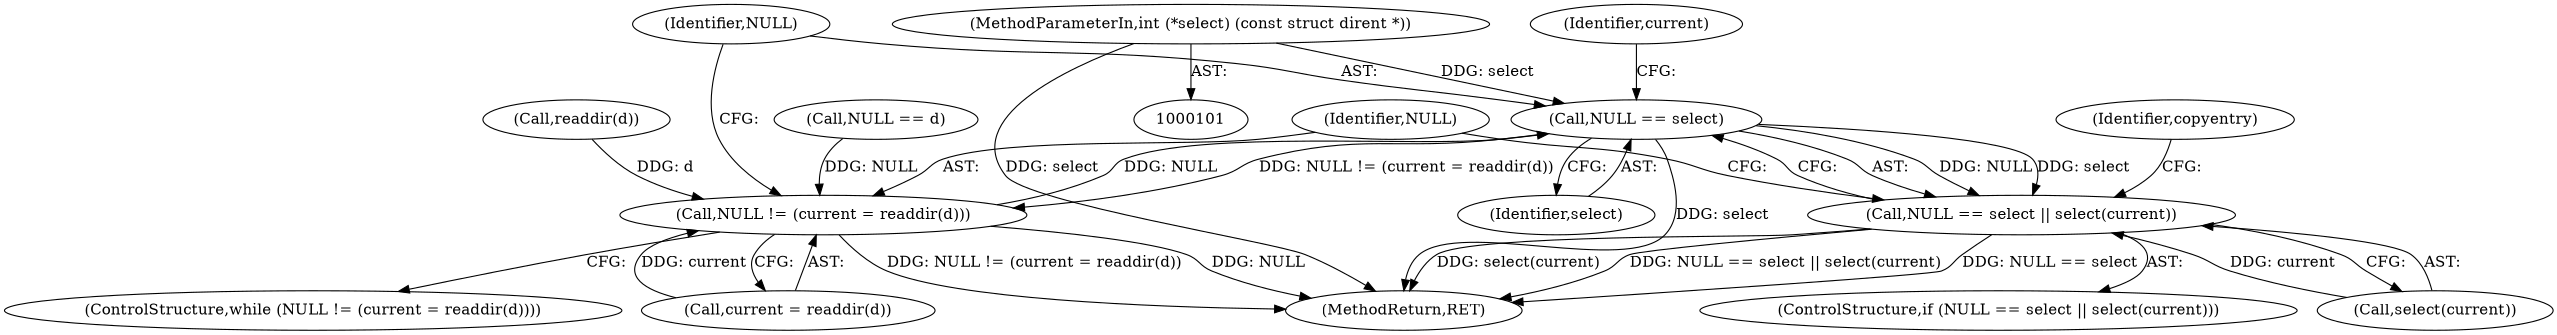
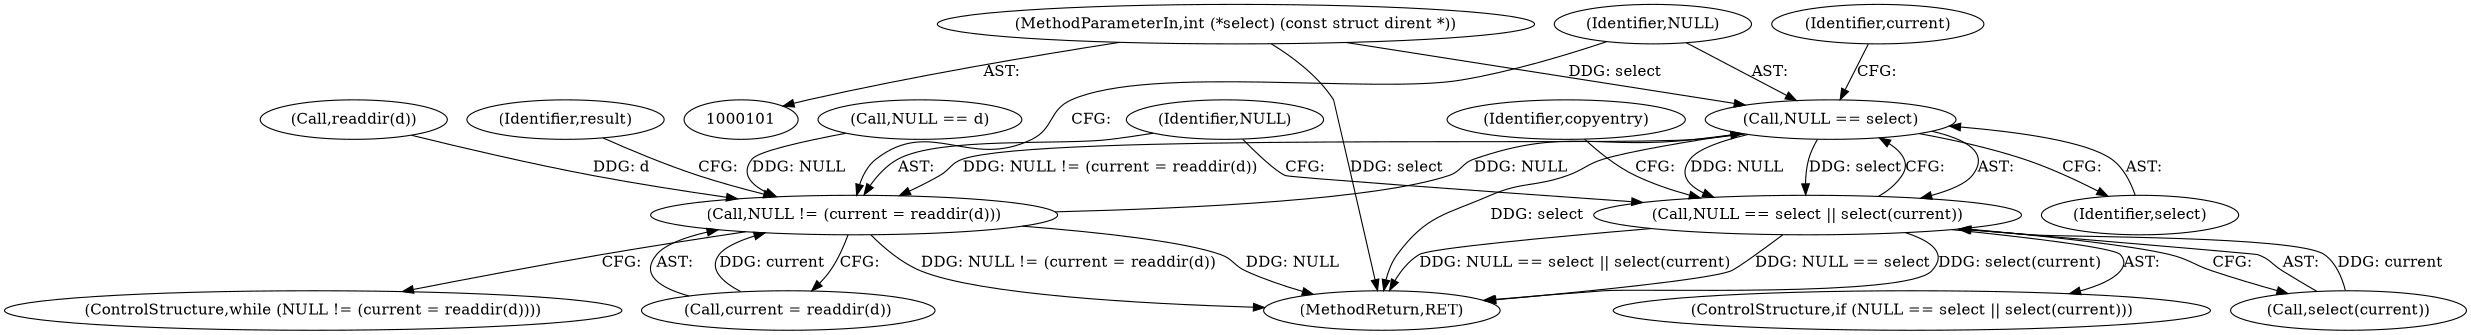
node "(Identifier,result)": added
